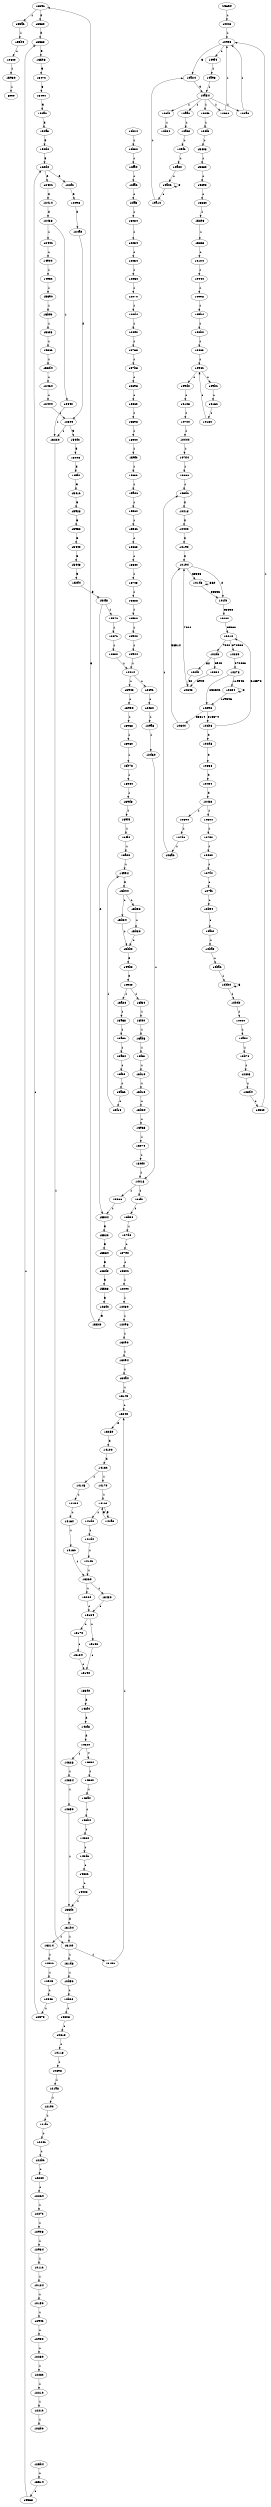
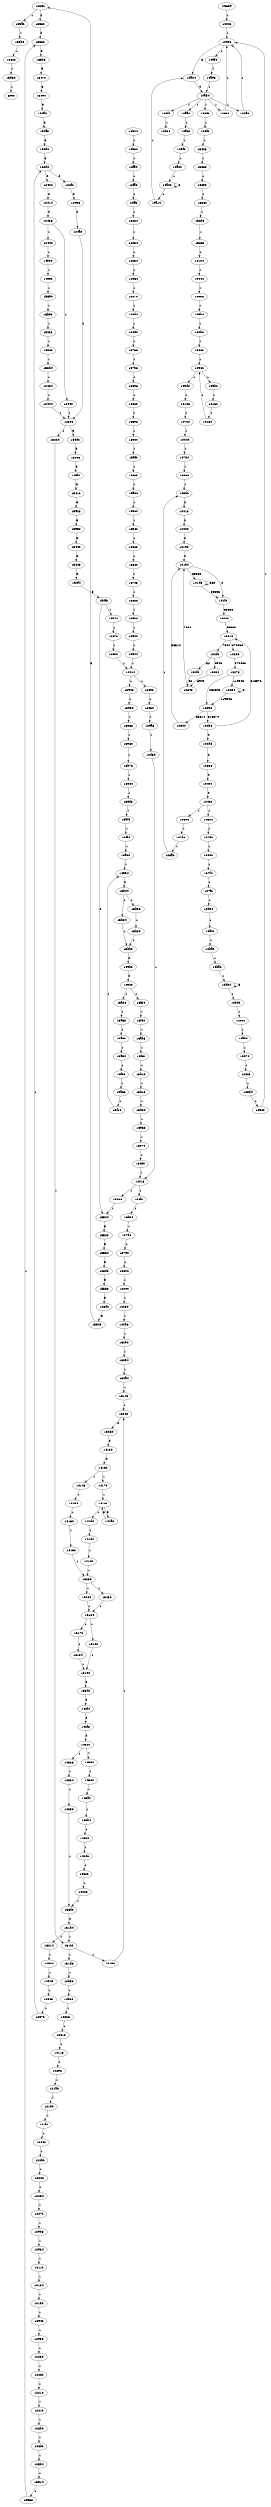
edge "12440" -> "13220": now "12440" -> "123ec"
edge "13190" -> "133d0": added, label "2"
node "108bc": added
